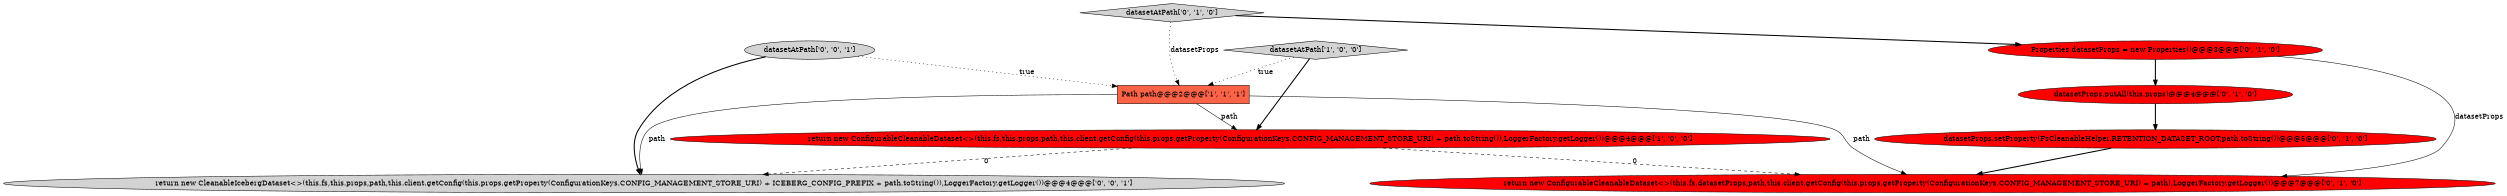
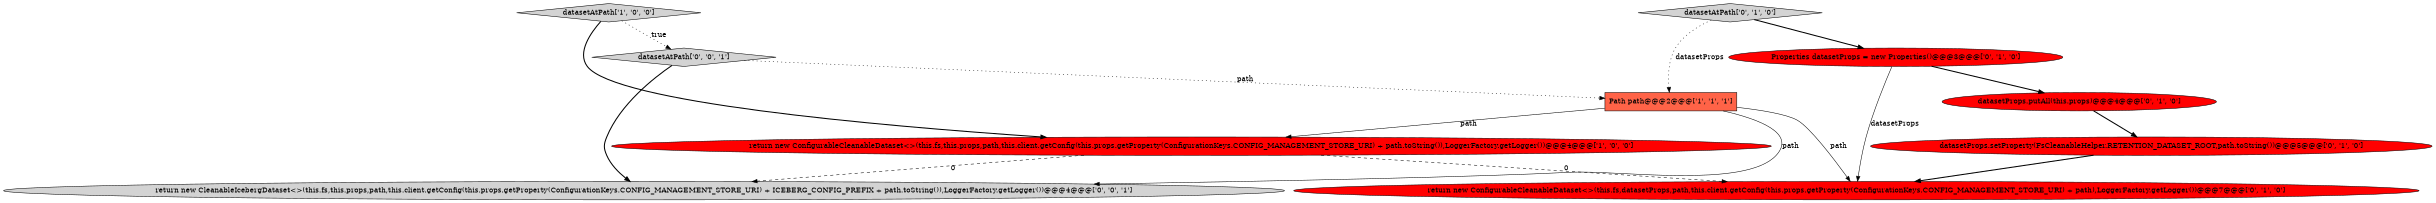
node "datasetAtPath['0', '0', '1']": shape ellipse -> diamond
edge "datasetAtPath['1', '0', '0']" -> "Path path@@@2@@@['1', '1', '1']": now "datasetAtPath['1', '0', '0']" -> "datasetAtPath['0', '0', '1']"
edge "datasetAtPath['0', '0', '1']" -> "Path path@@@2@@@['1', '1', '1']": label "true" -> "path"
